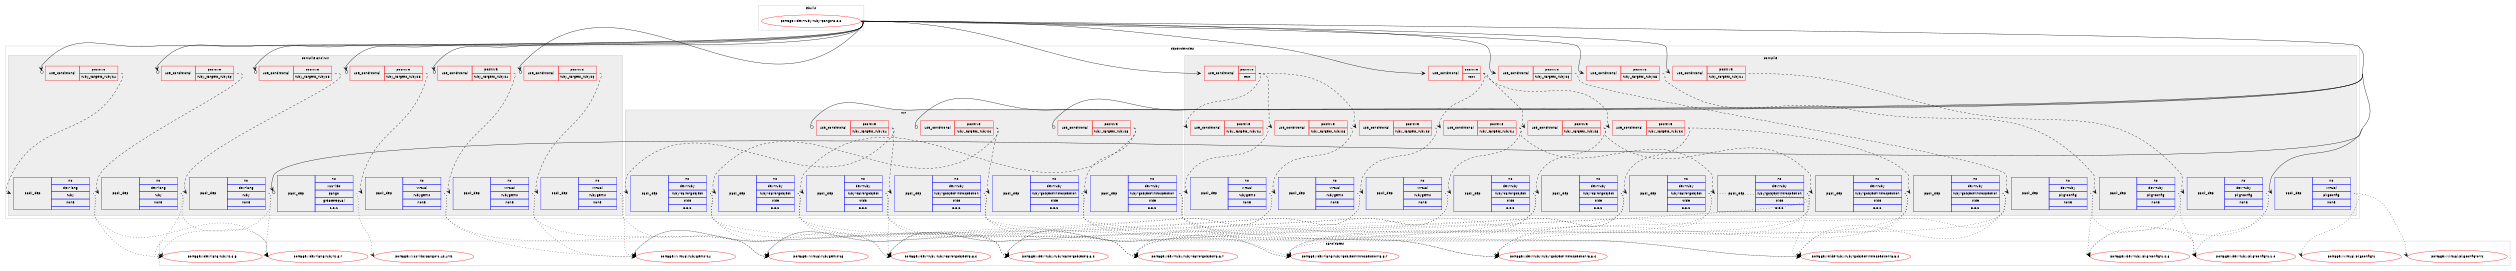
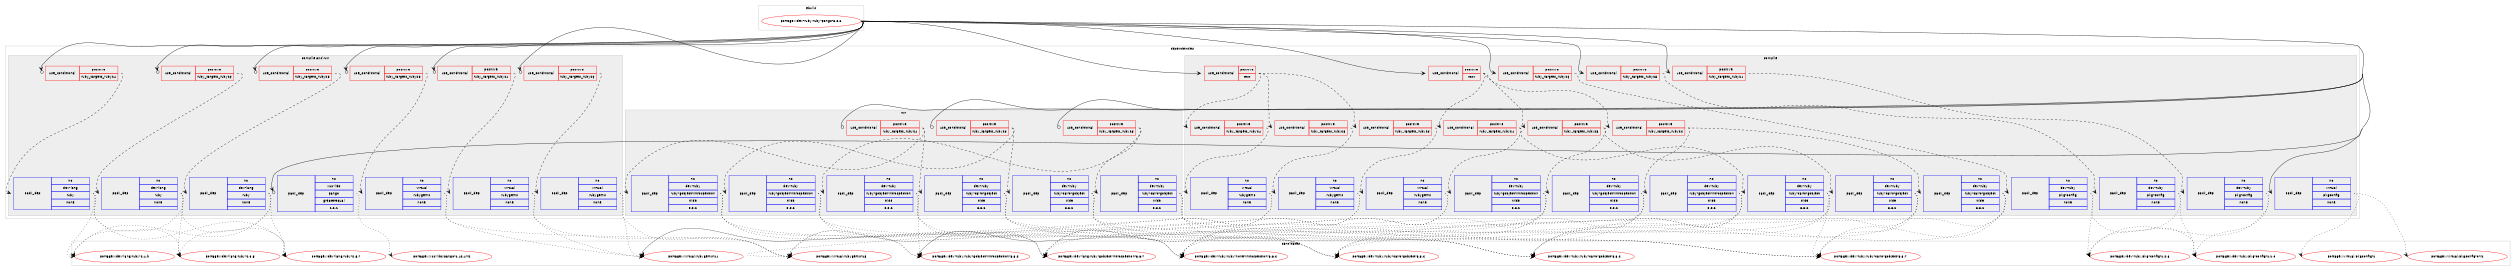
node "portage://dev-lang/ruby-2.4.9": added
node "portage://dev-ruby/ruby-gobject-introspection-3.3.6": label "portage://dev-ruby/ruby-gobject-introspection-3.3.6" -> "portage://dev-ruby/ruby-none-introspection-3.3.6"
node "portage://tilde-ruby/ruby-gobject-introspection-3.3.2": label "portage://tilde-ruby/ruby-gobject-introspection-3.3.2" -> "portage://dev-ruby/ruby-gobject-introspection-3.3.2"
